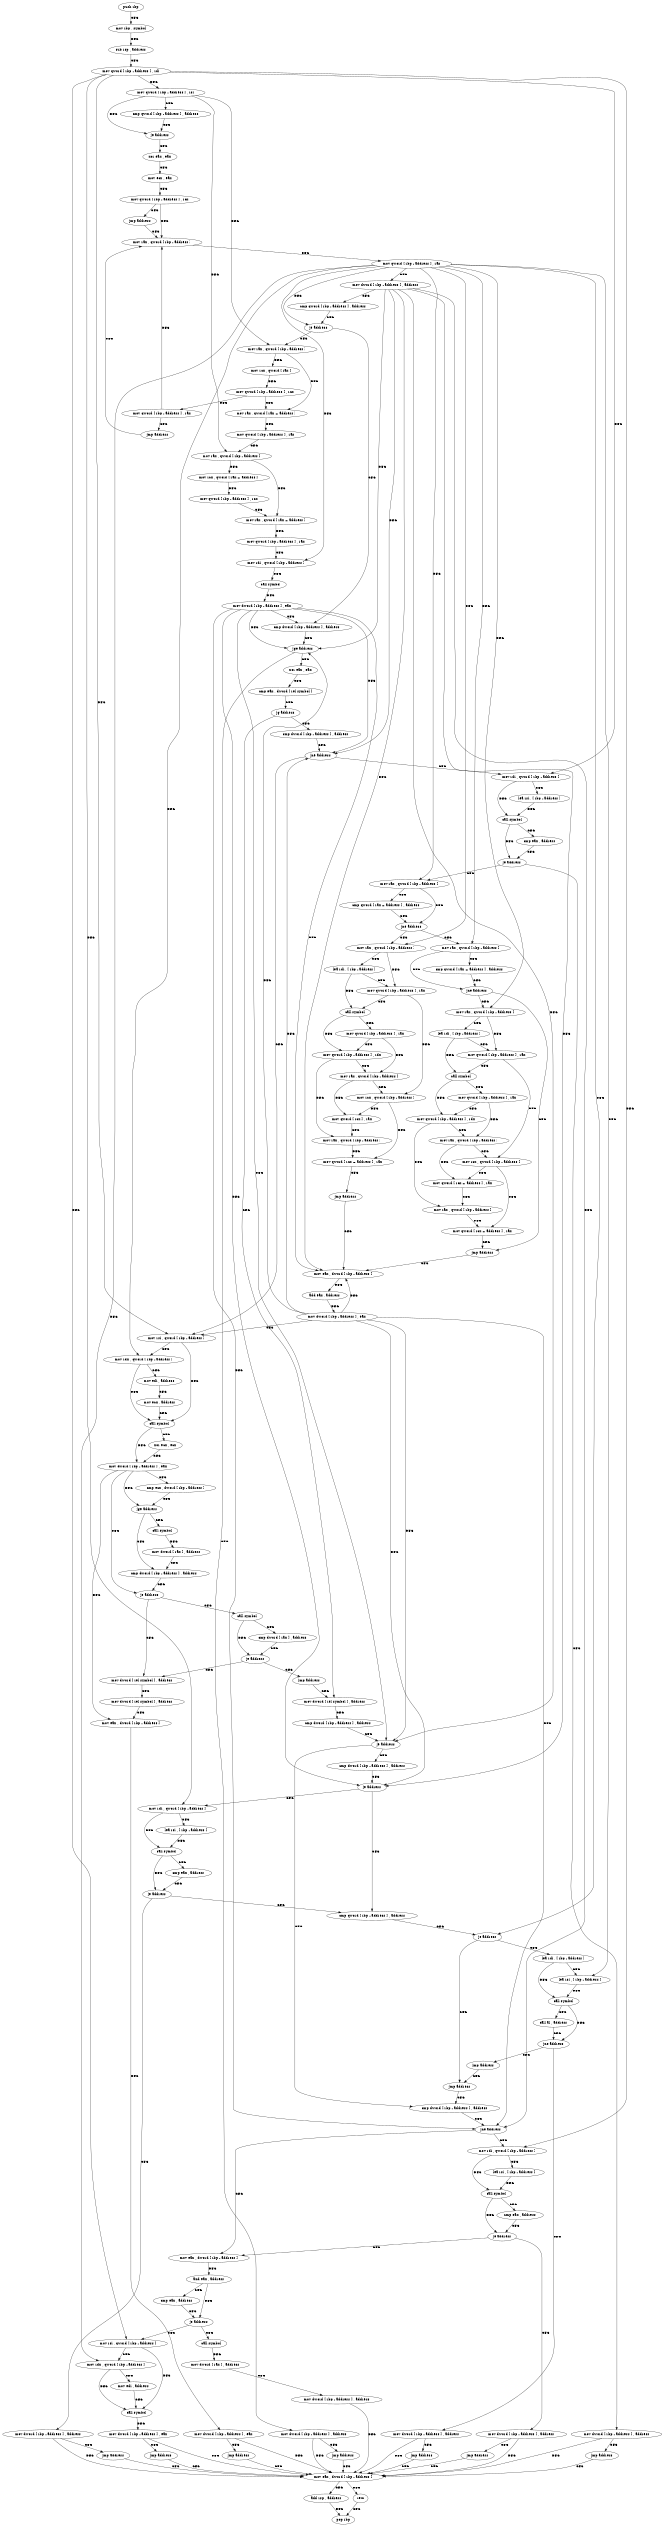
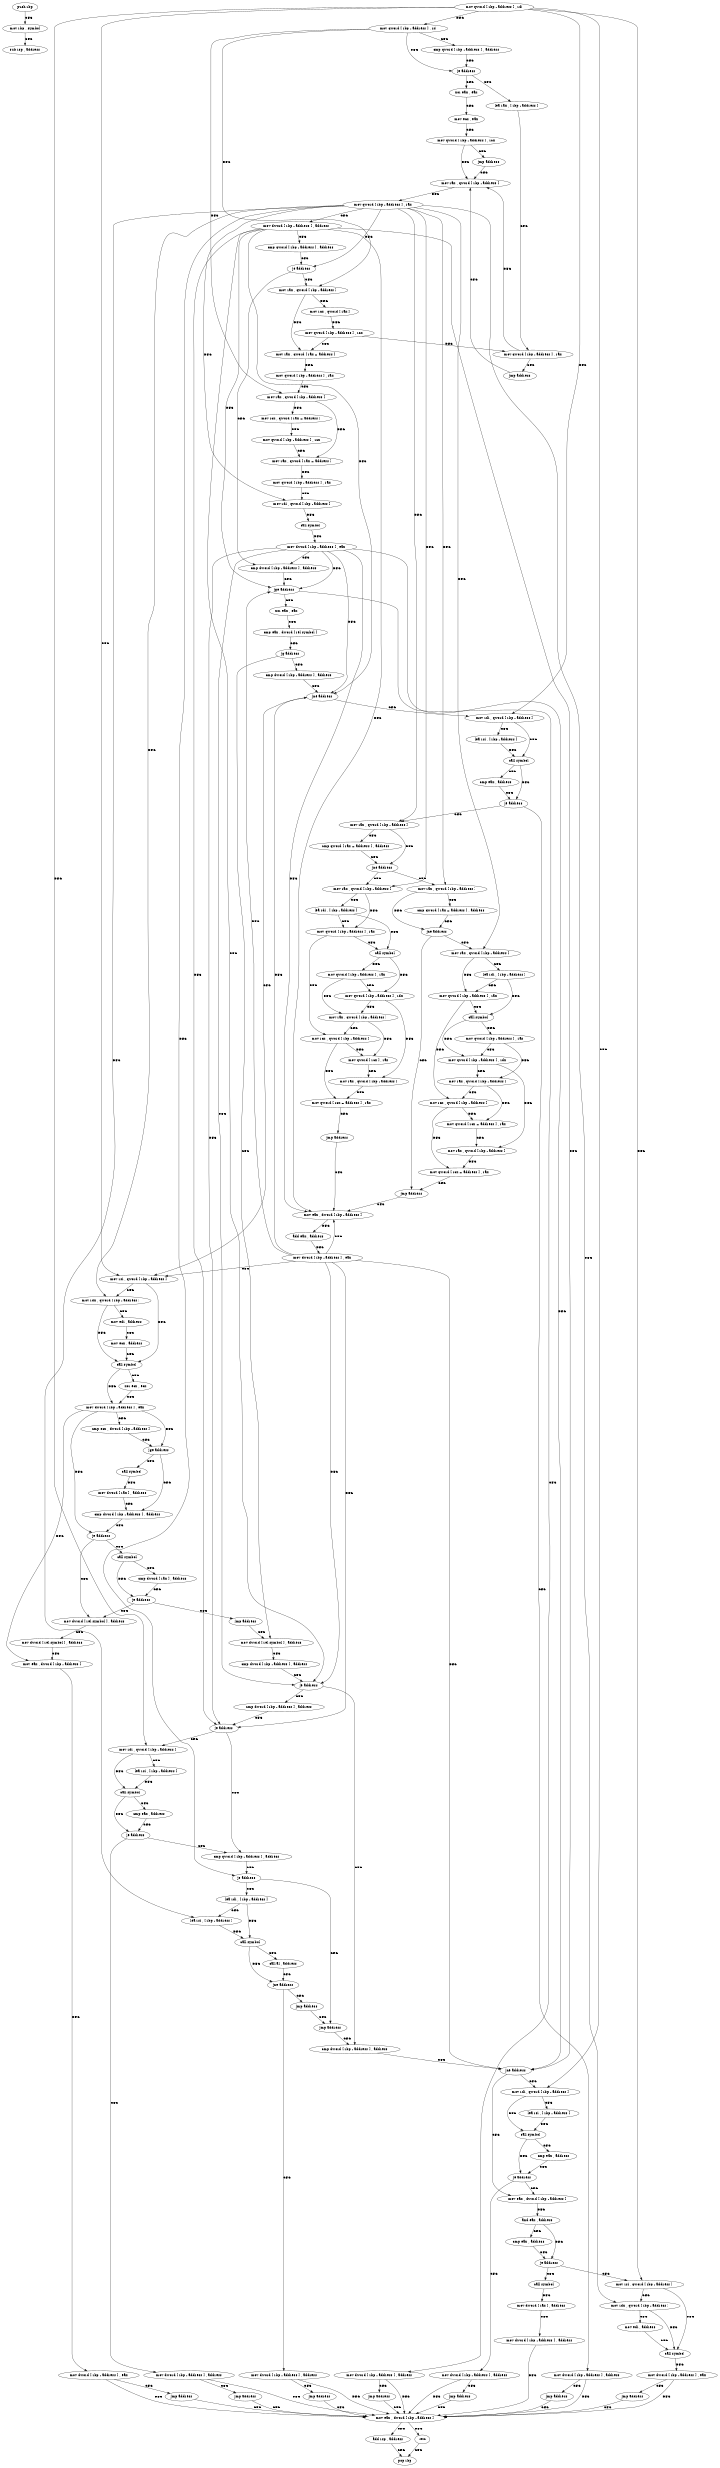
edge "mov rbp , symbol" -> "sub rsp , address": label "DFG" -> "CFG"
edge "sub rsp , address" -> "mov qword [ rbp - address ] , rdi": removed, label "CFG"
node "lea rax , [ rbp - address ]": added
edge "add rsp , address" -> "pop rbp": label "DFG" -> "CFG"
